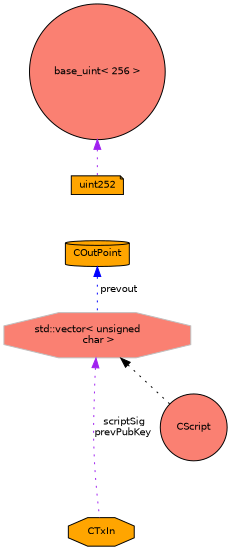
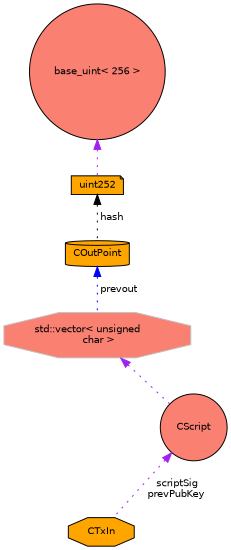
edge "COutPoint" -> "uint252": added, label "hash"
edge "CScript" -> "std::vector< unsigned char >": color black -> purple
edge "CTxIn" -> "std::vector< unsigned char >": now "CTxIn" -> "CScript"
